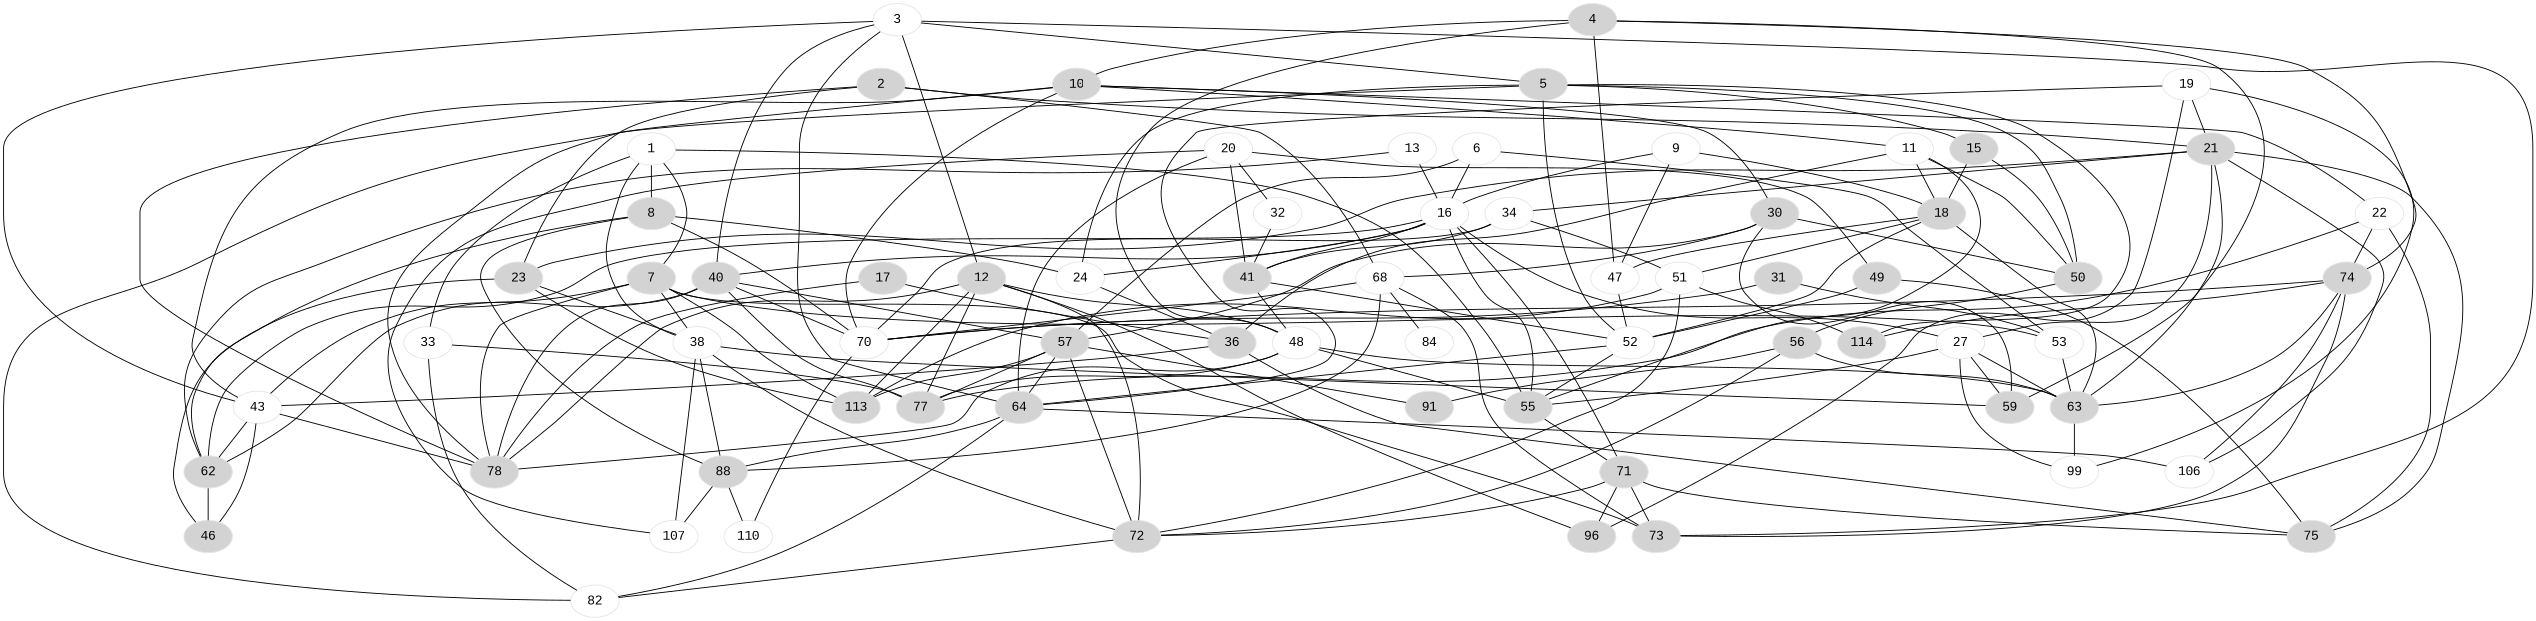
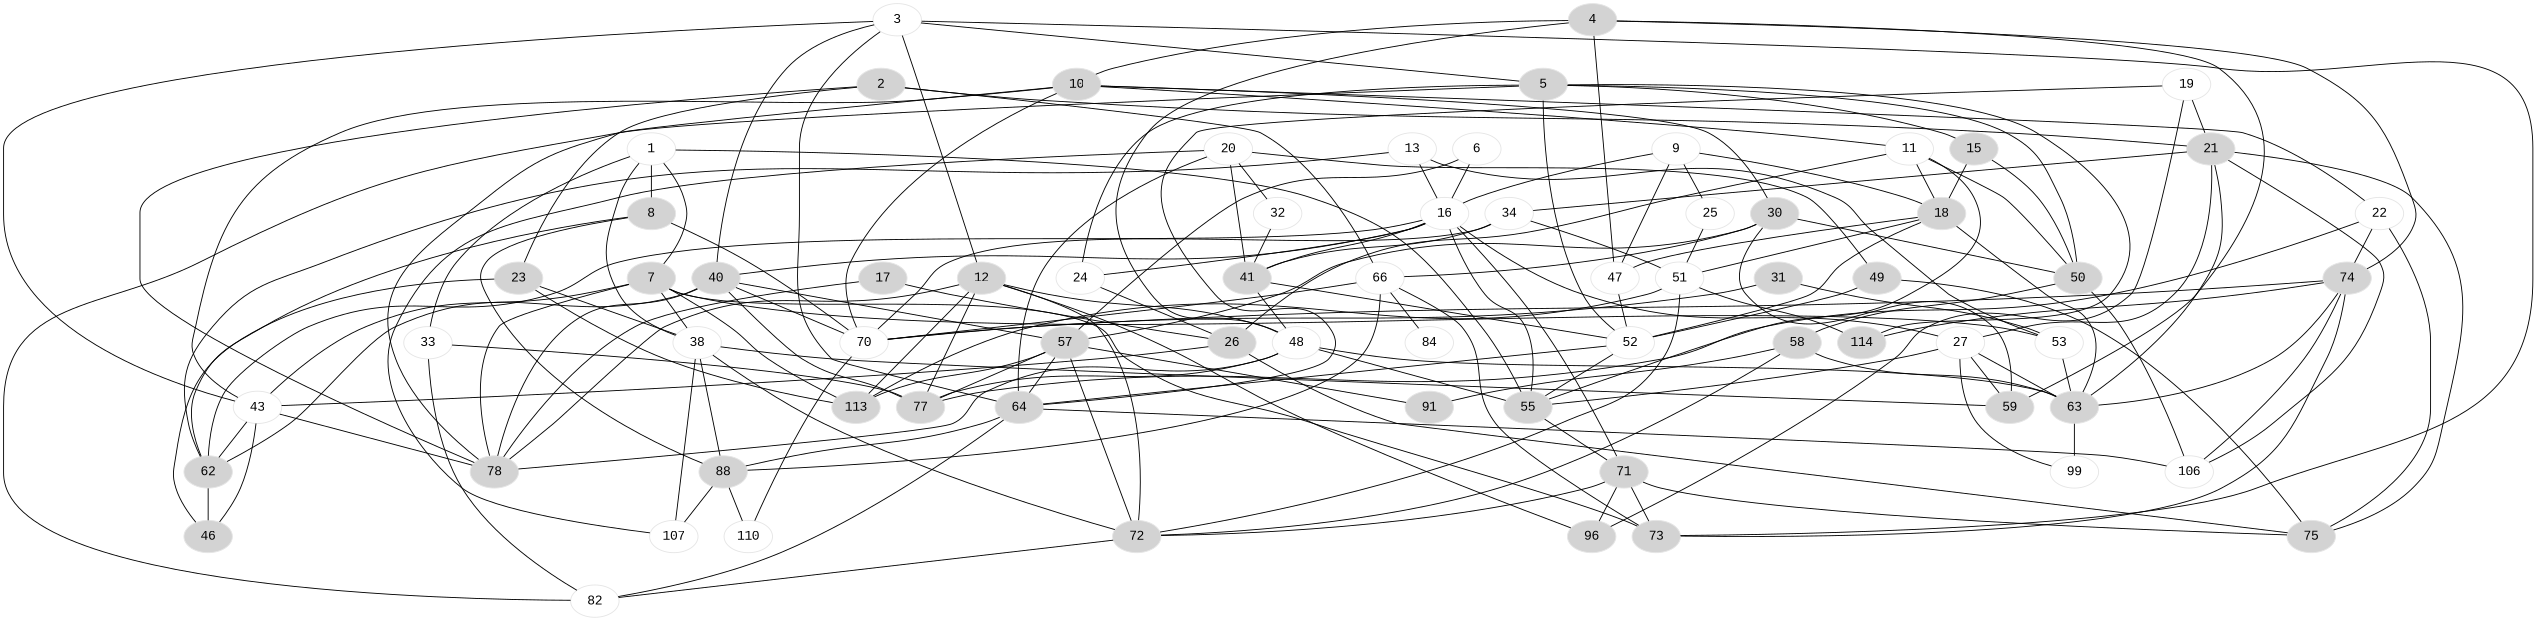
edge "6" -- "53": now "13" -- "53"
edge "21" -- "23": removed
node "25": added
edge "8" -- "24": removed
node "68": label "68" -> "66"
edge "19" -- "99": removed
node "36": label "36" -> "26"
node "56": label "56" -> "58"
edge "50" -- "106": added
